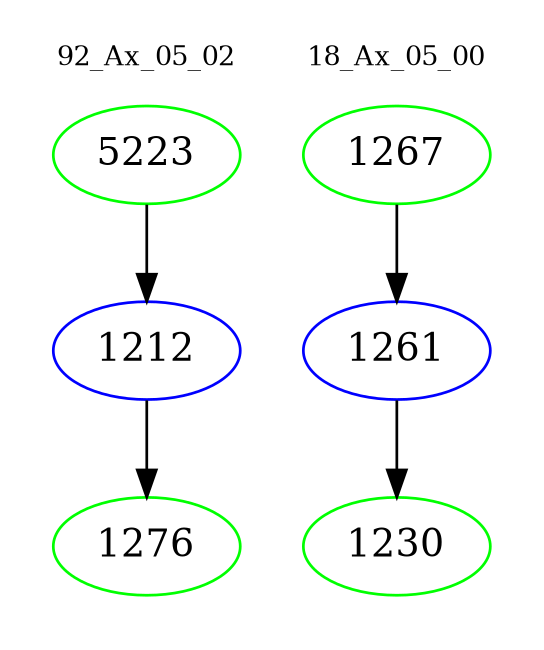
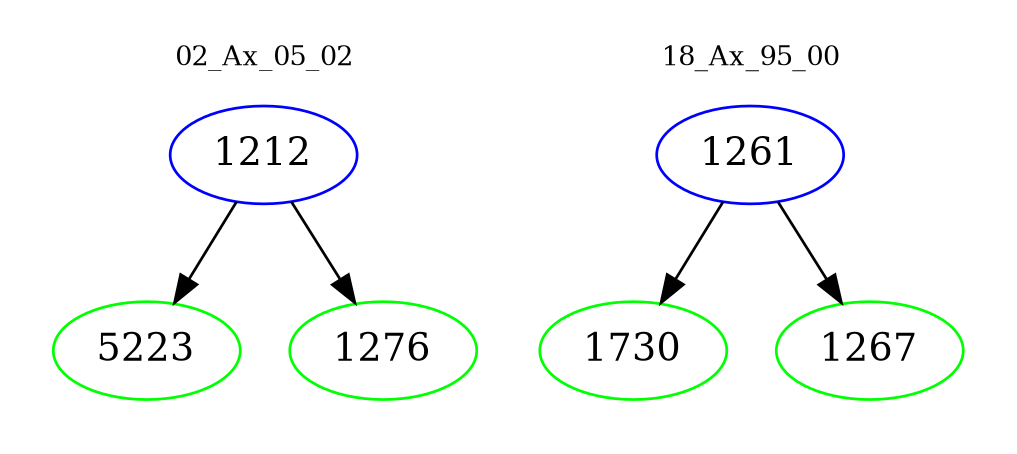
cluster "92_Ax_05_02": label "92_Ax_05_02" -> "02_Ax_05_02"
cluster "18_Ax_05_00": label "18_Ax_05_00" -> "18_Ax_95_00"
edge "5223" -> "1212": reversed
edge "1267" -> "1261": reversed
node "1230": label "1230" -> "1730"
